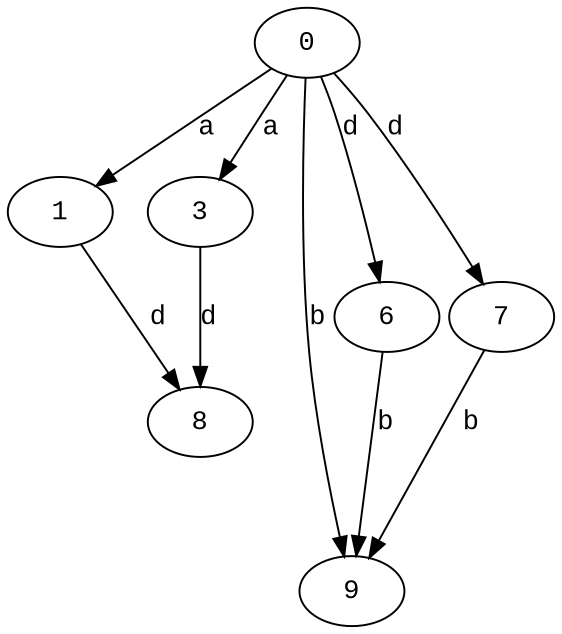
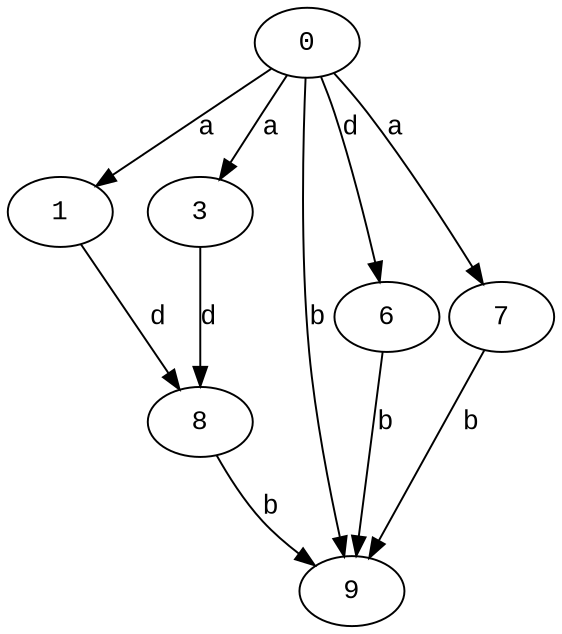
edge "0" -> "7": label "d" -> "a"
edge "8" -> "9": added, label "b"
